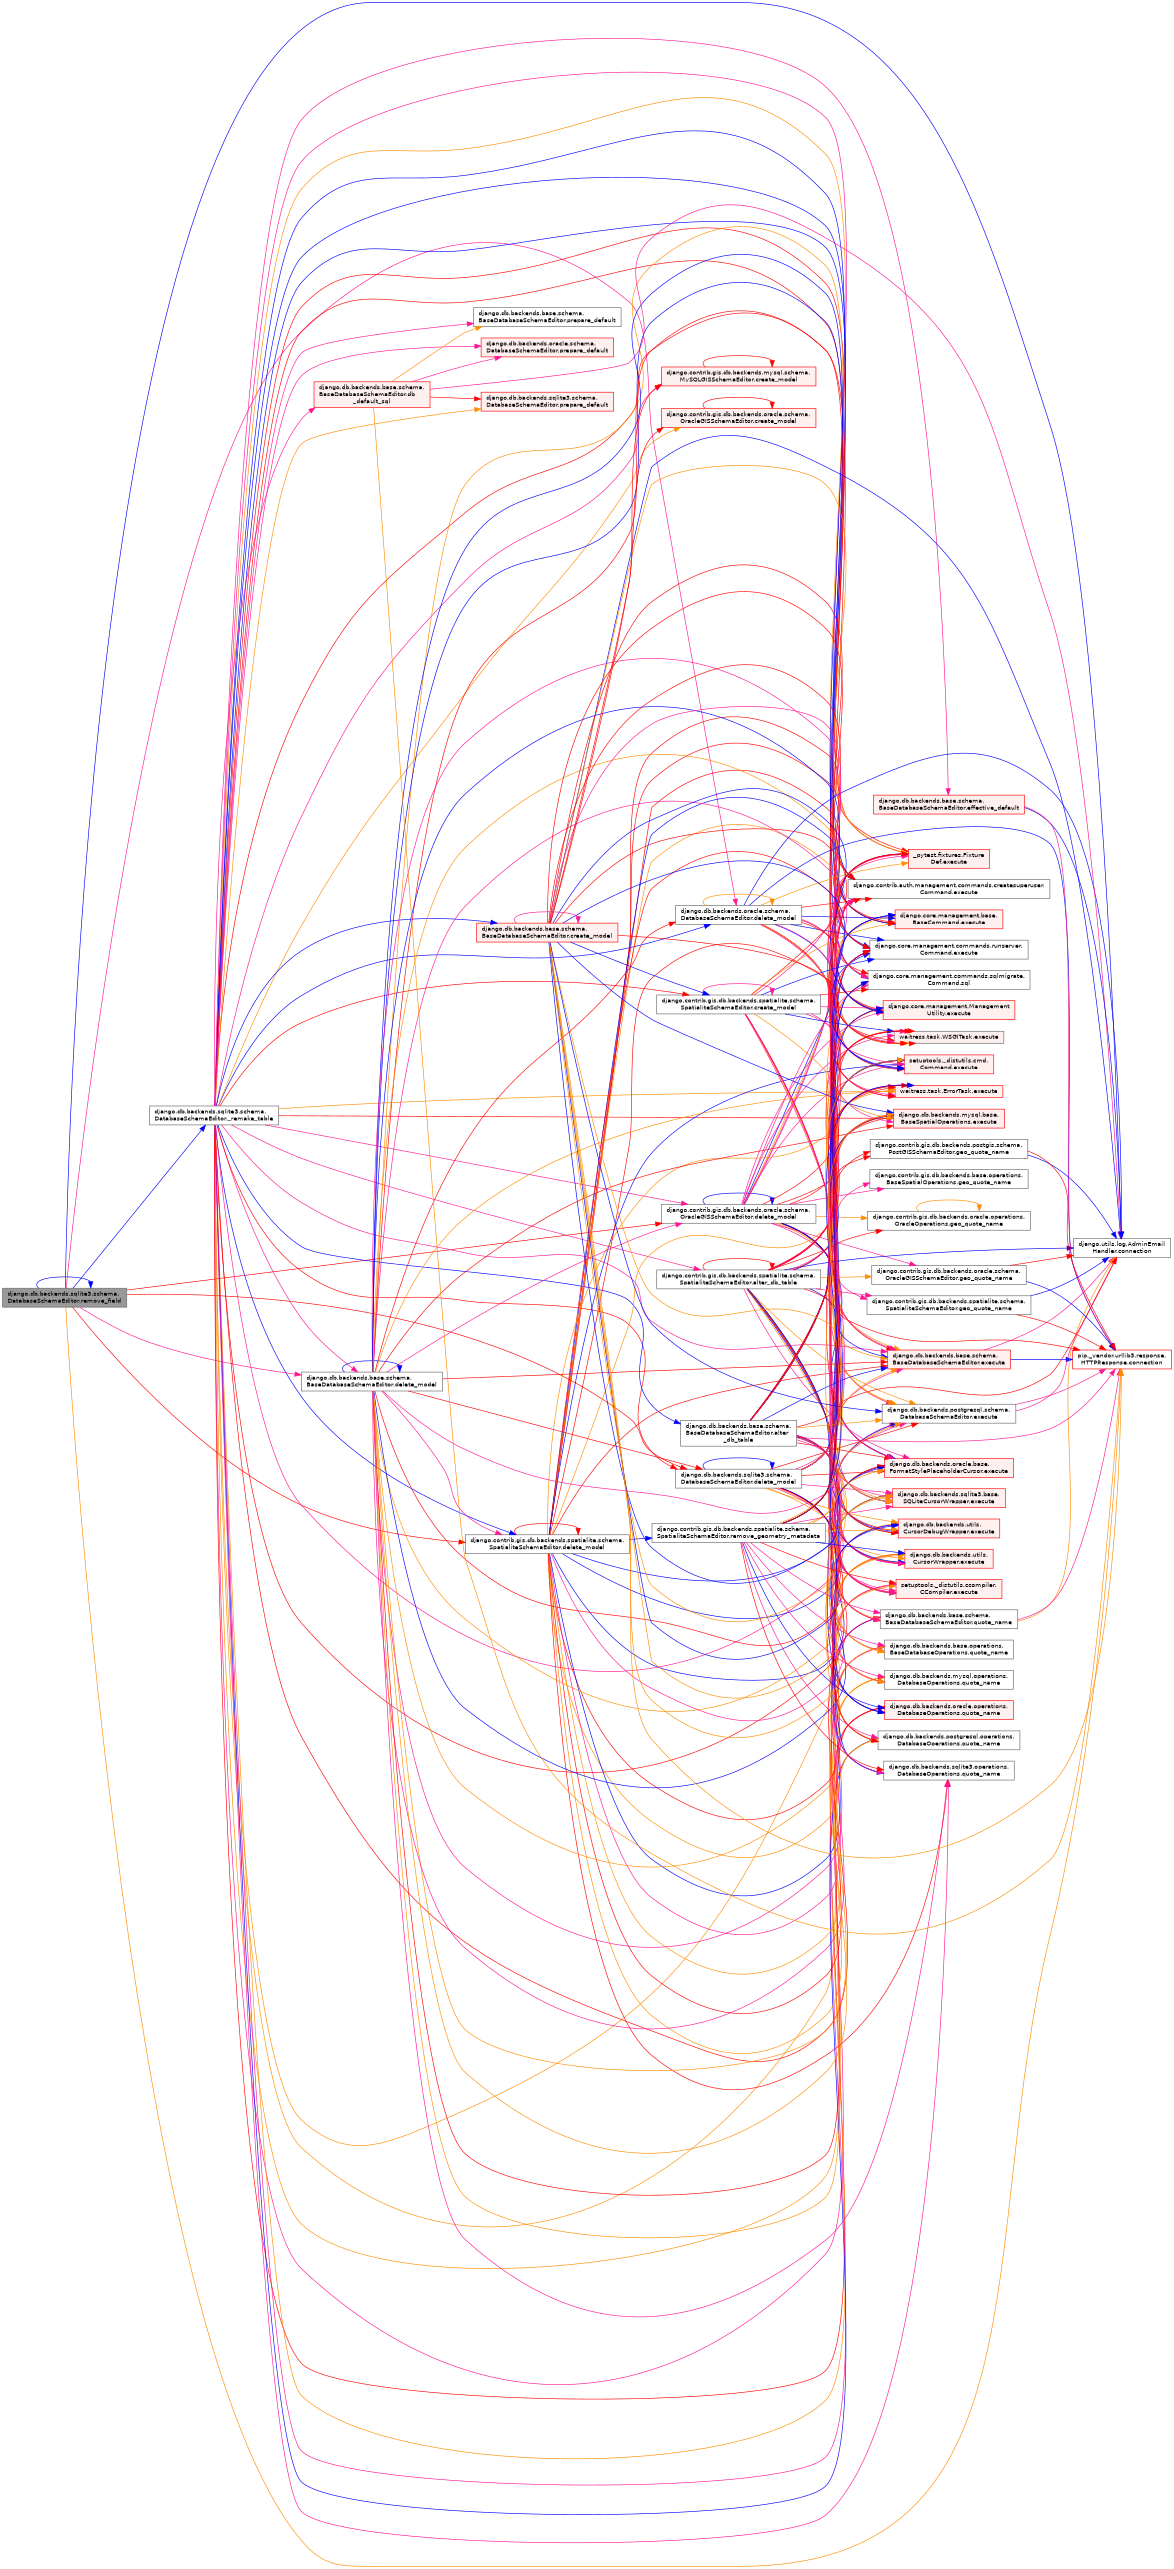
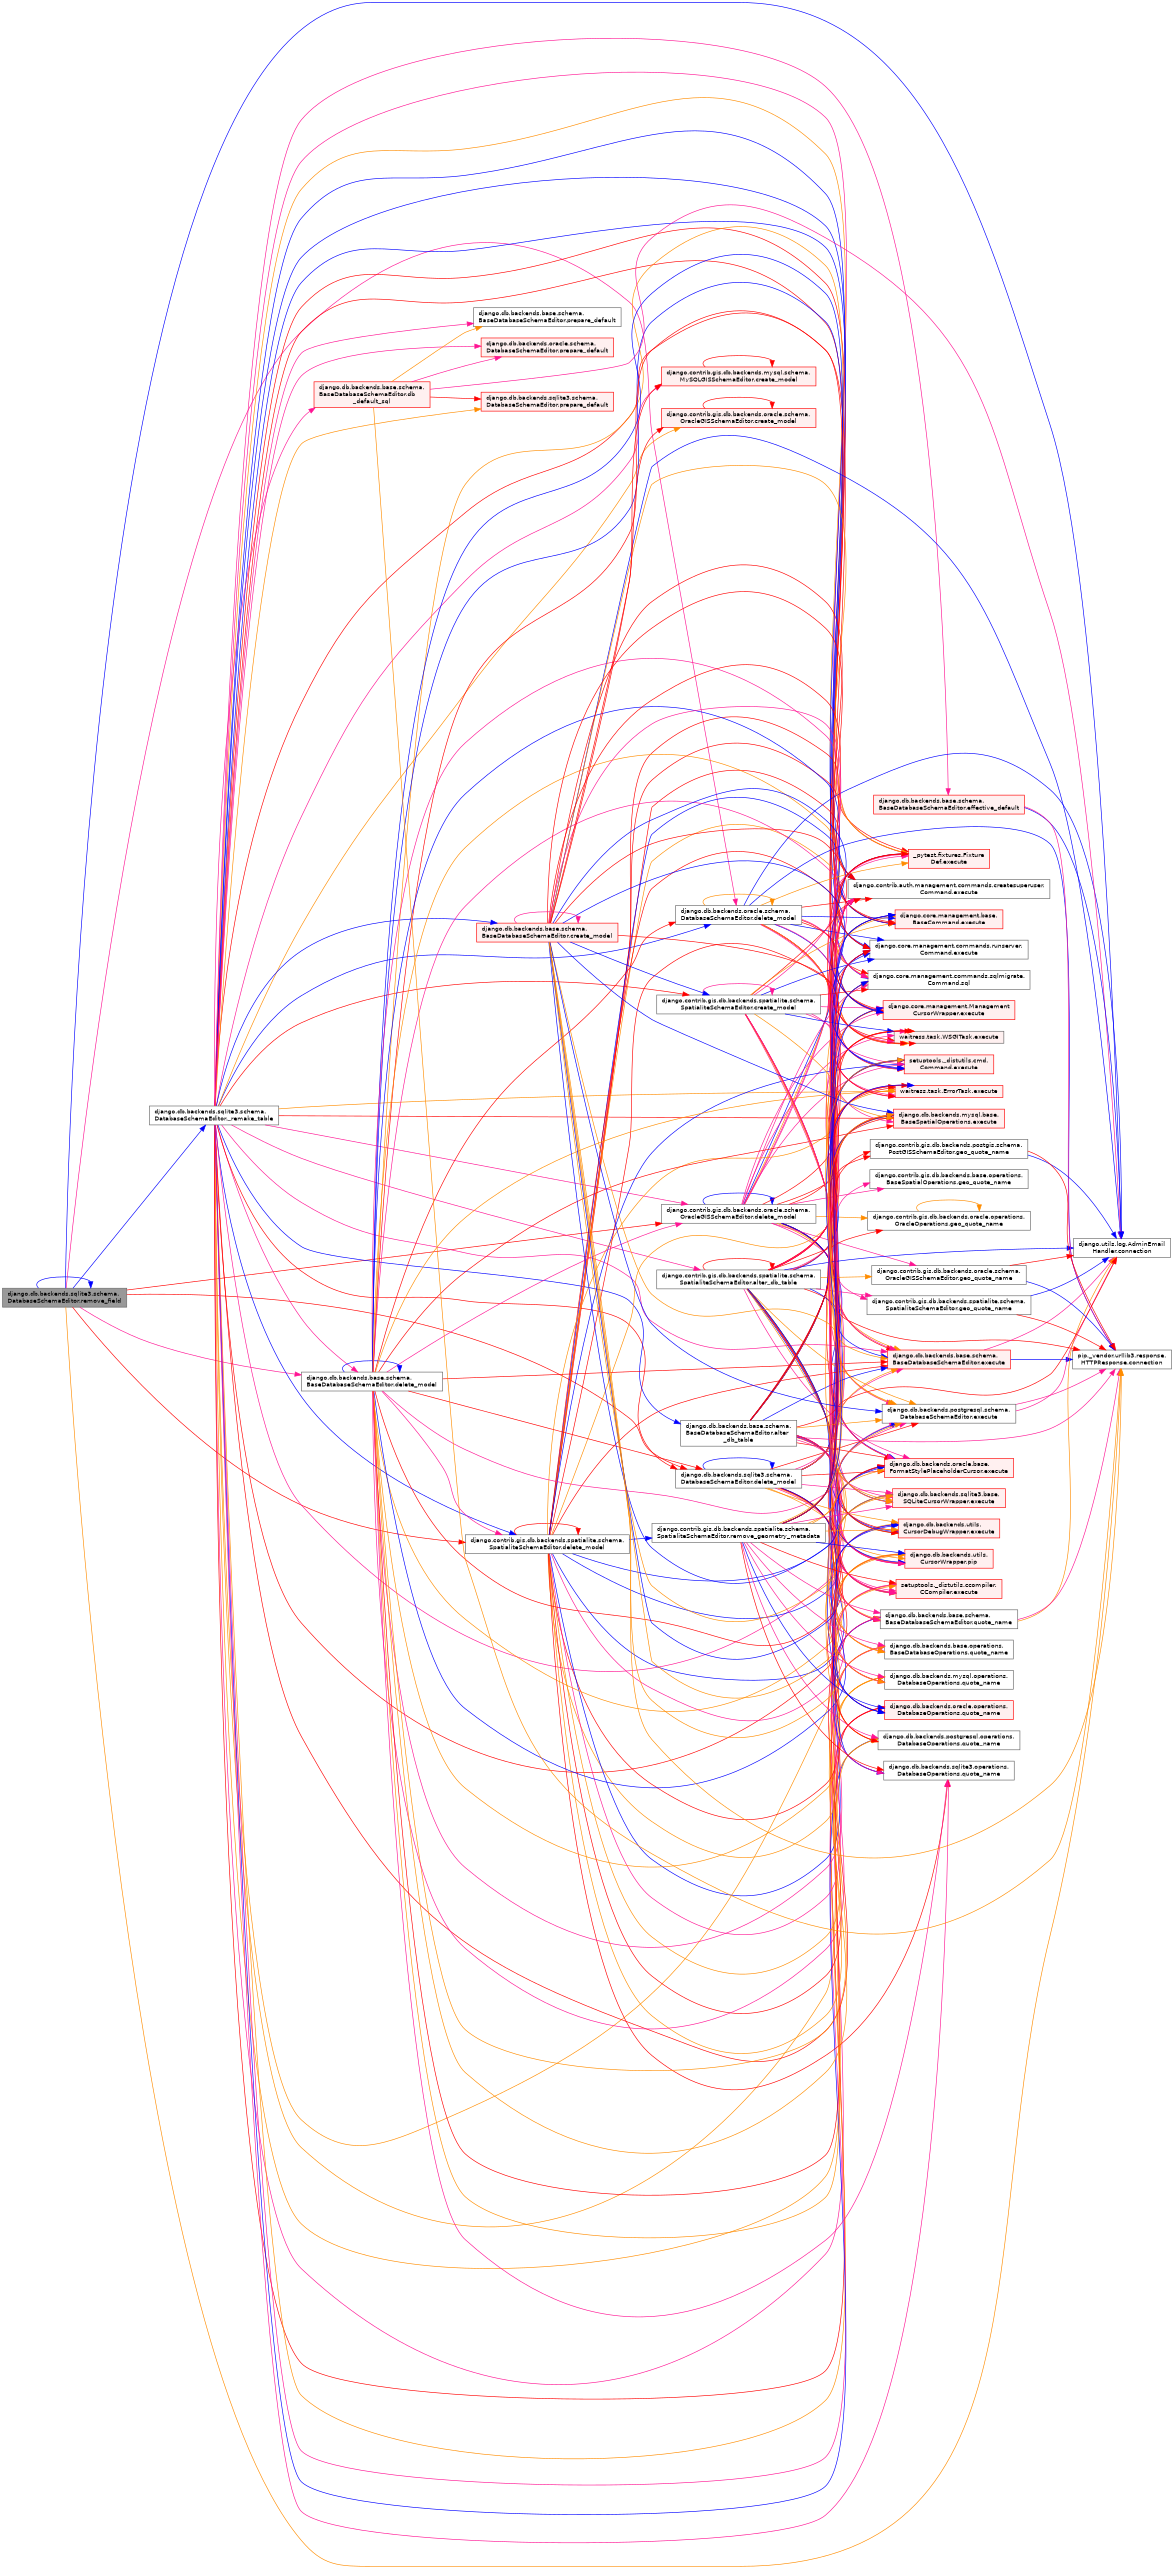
node "django.core.management.Management Utility.execute": label "django.core.management.Management Utility.execute" -> "django.core.management.Management CursorWrapper.execute"
node "pip._vendor.urllib3.response. HTTPResponse.connection": color red -> grey40
node "django.db.backends.utils. CursorWrapper.execute": label "django.db.backends.utils. CursorWrapper.execute" -> "django.db.backends.utils. CursorWrapper.pip"
